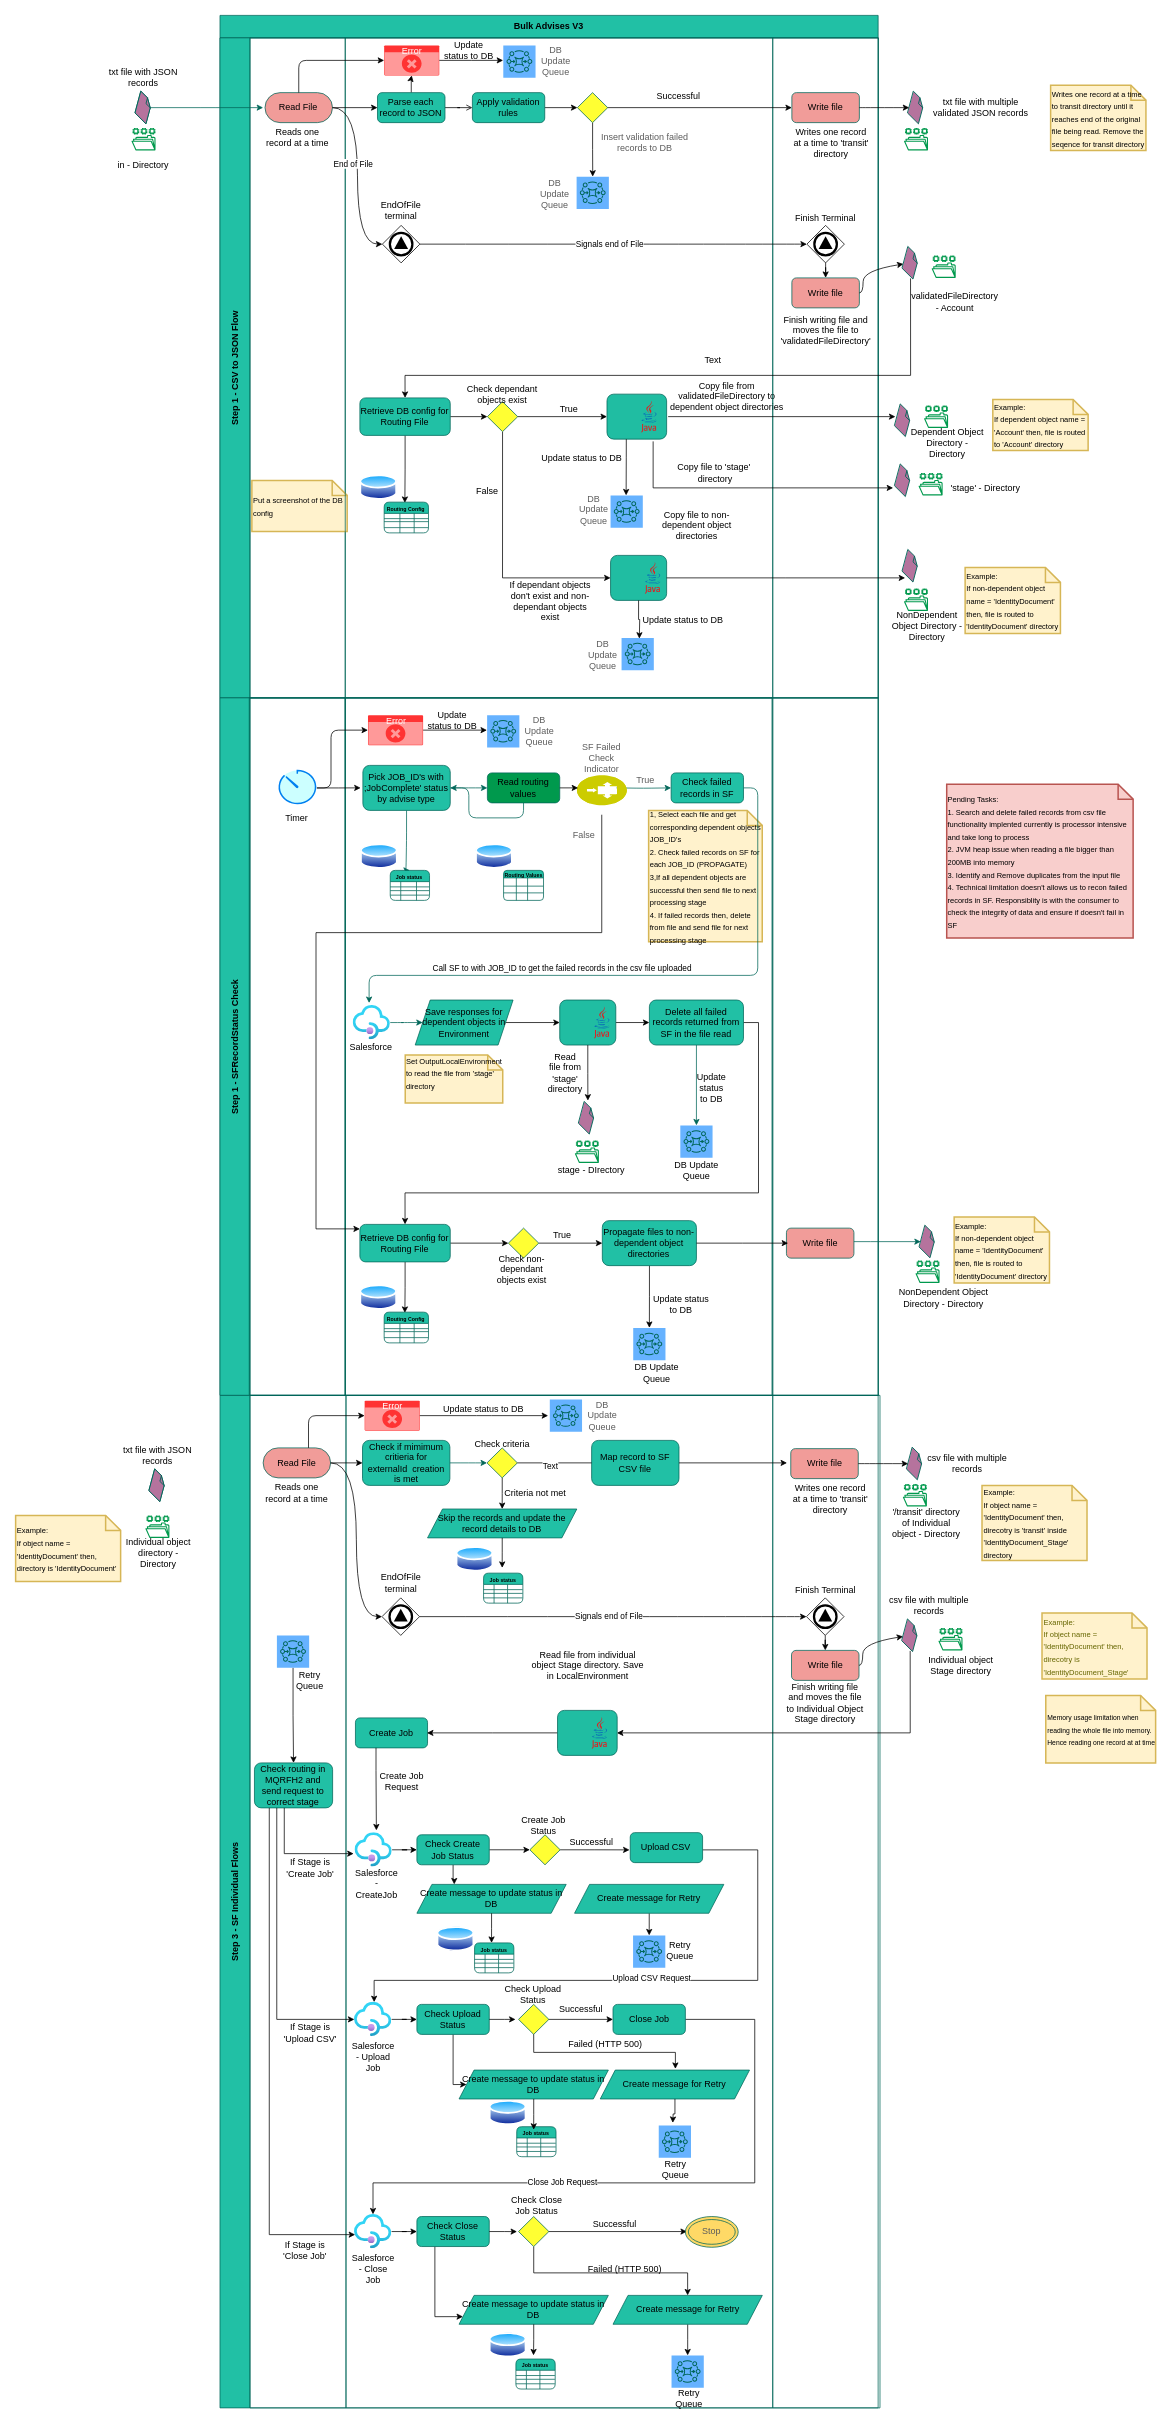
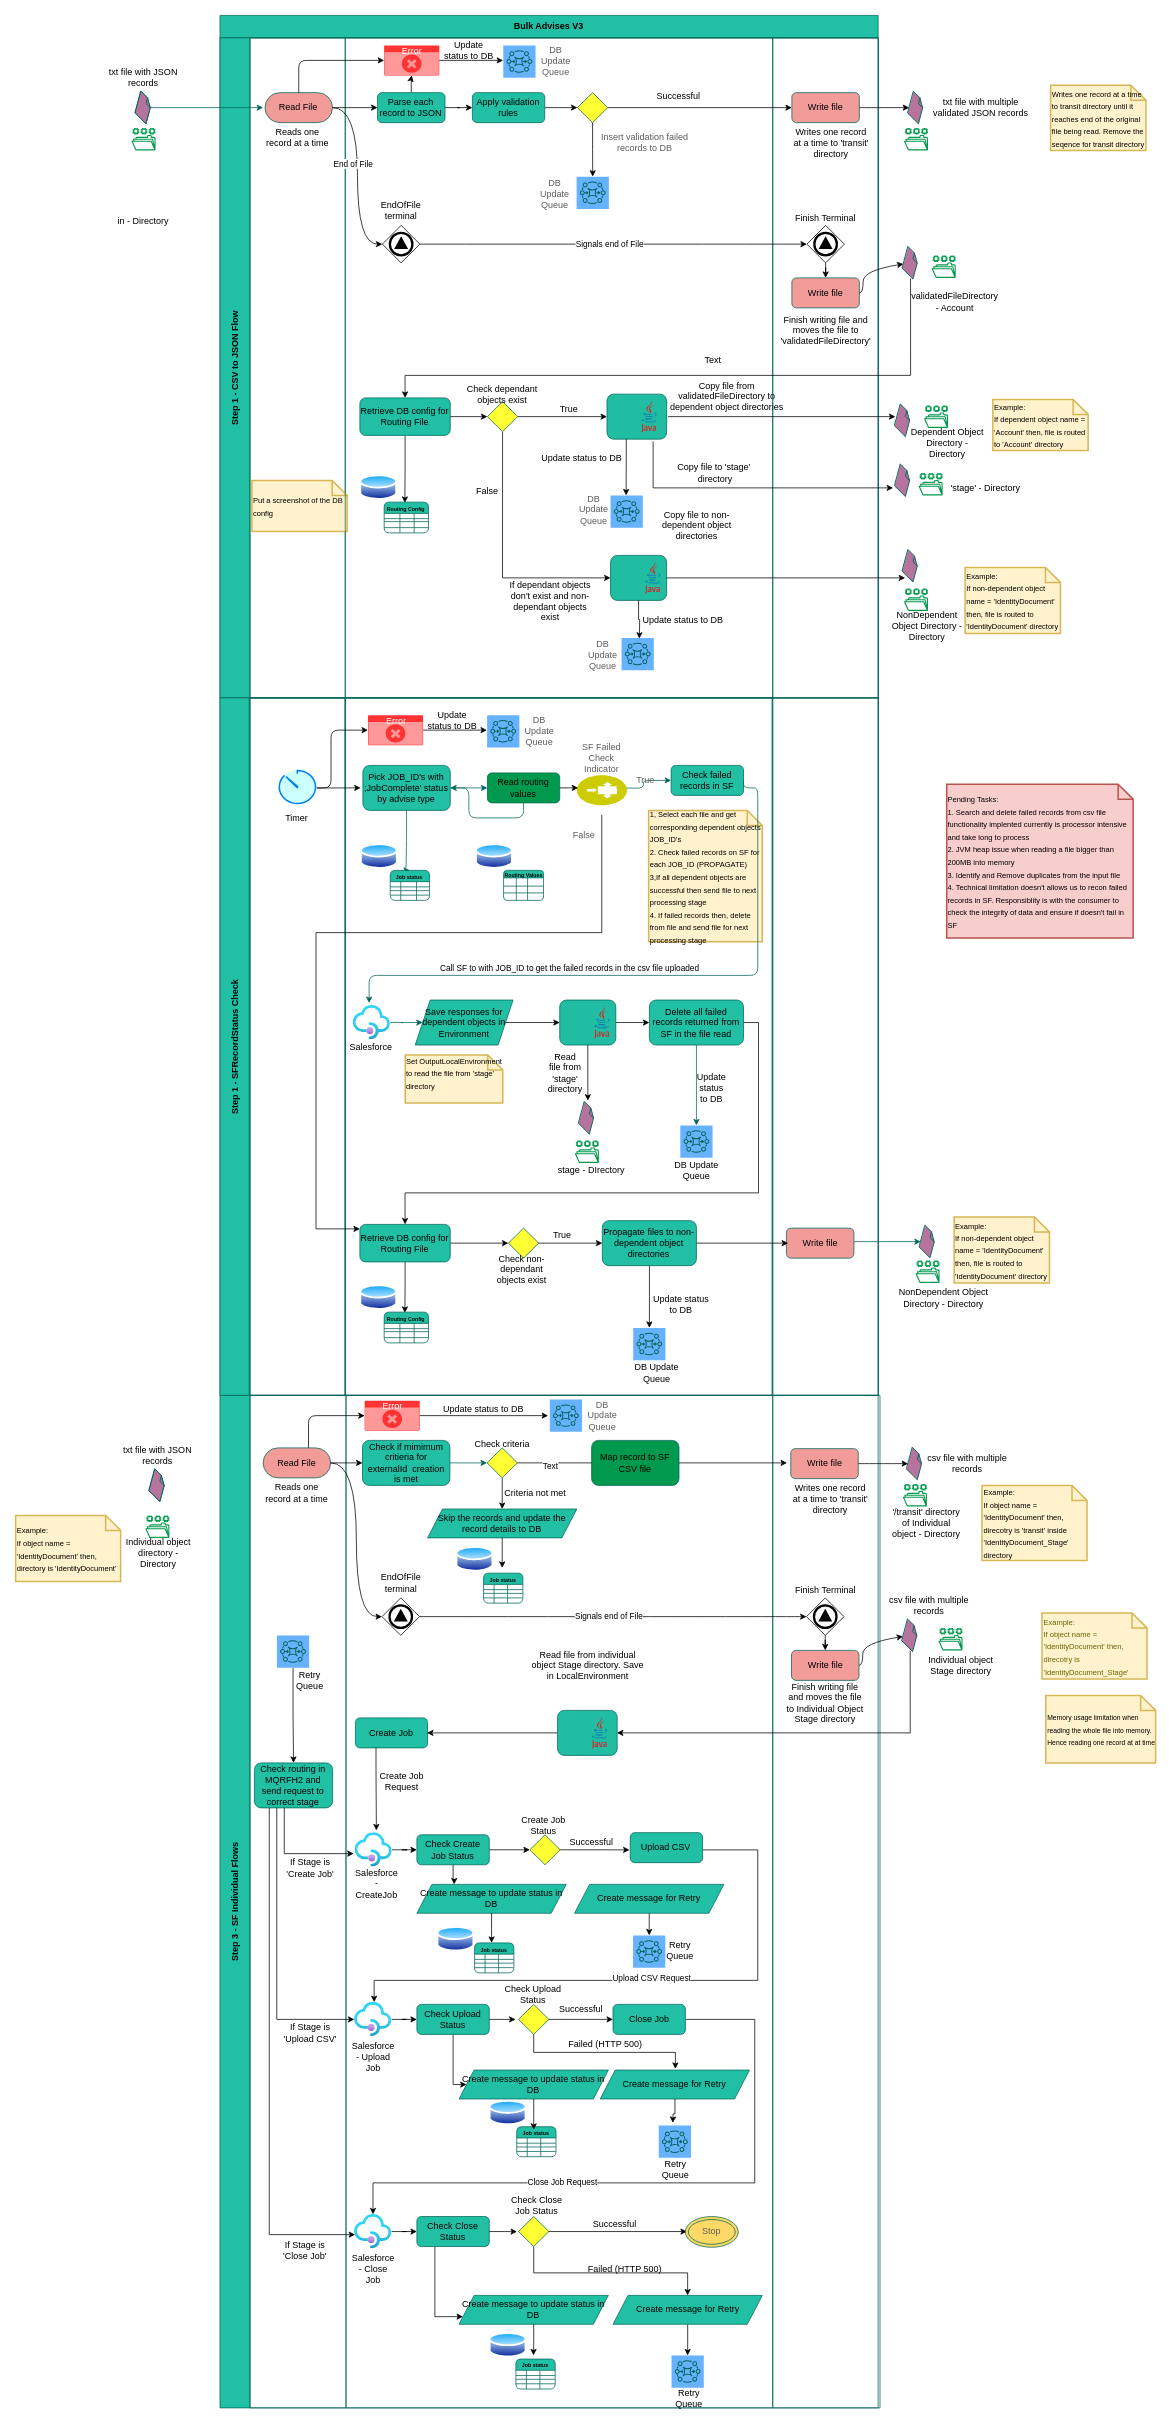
edge "Parse each record to JSON" -> "Apply validation rules": arrowhead open -> classic
node "in - Directory": moved (143, 165) -> (143, 222)
node "Check failed records in SF": moved (707, 788) -> (707, 780)
node "Call SF to with JOB_ID to get the failed records in the csv file uploaded": moved (562, 968) -> (570, 968)
node "Map record to SF CSV file": fillcolor #21c0a5 -> #00994d
